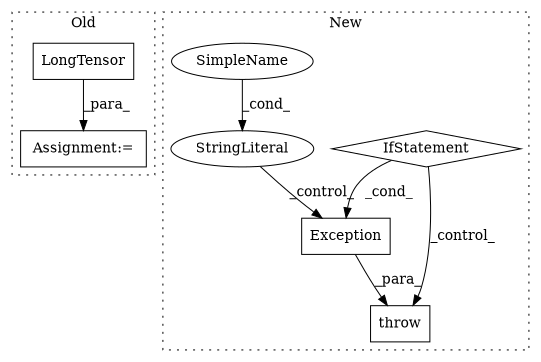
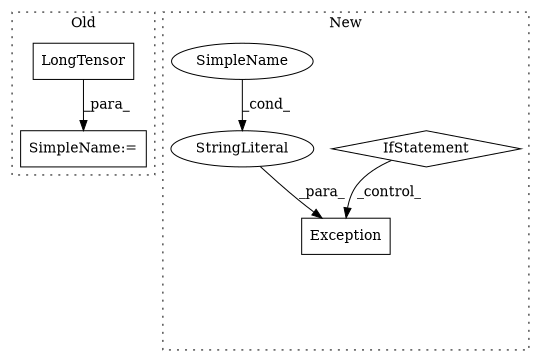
node "Assignment:=": label "Assignment:=" -> "SimpleName:="
edge "StringLiteral" -> "Exception": label "_control_" -> "_para_"
edge "IfStatement" -> "Exception": label "_cond_" -> "_control_"
node "throw": removed
